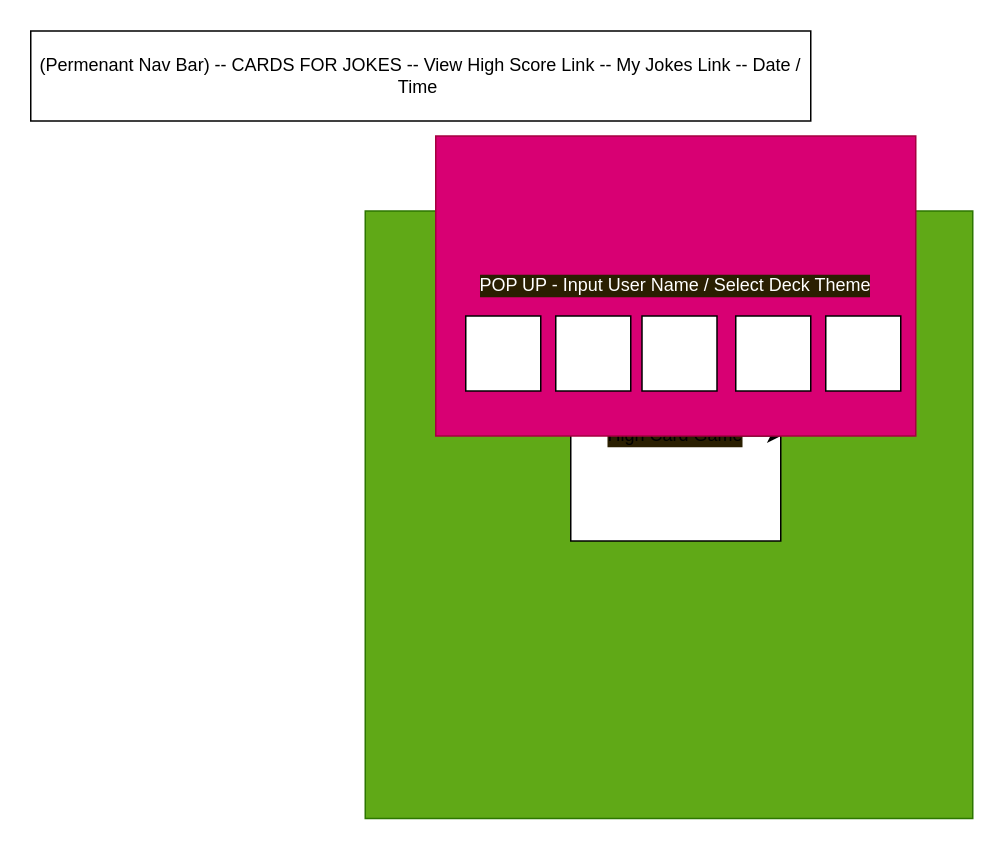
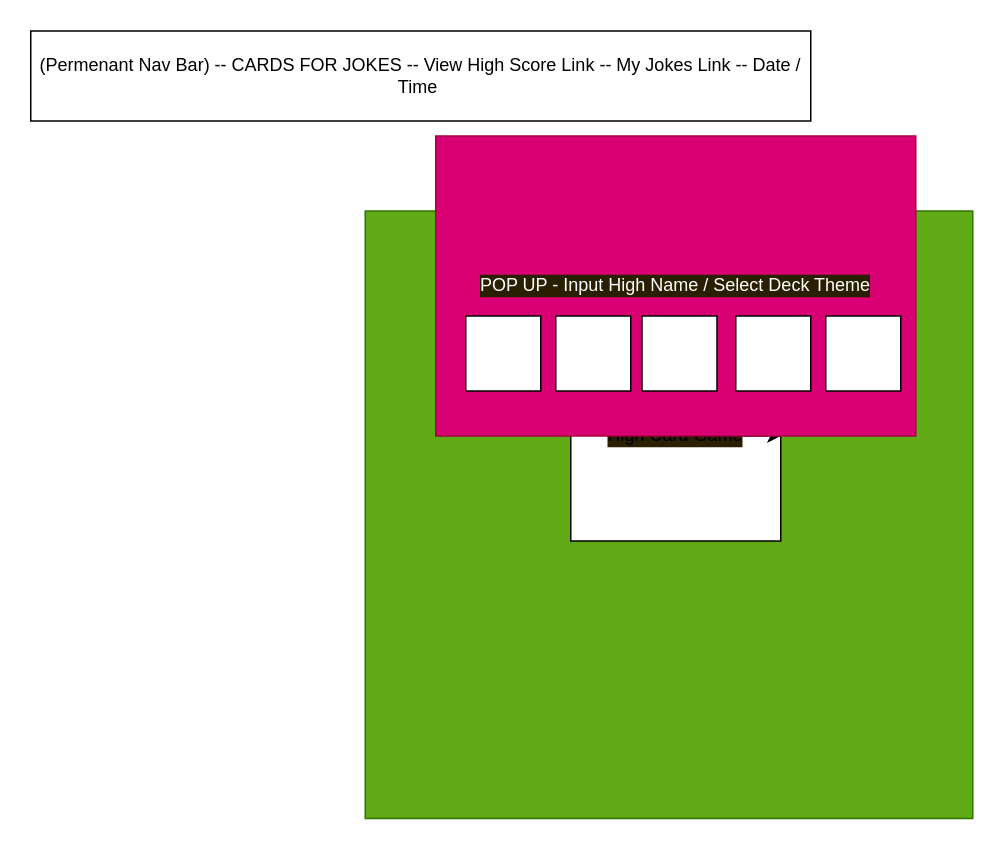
node "POP UP - Input User Name / Select Deck Theme": label "POP UP - Input User Name / Select Deck Theme" -> "POP UP - Input High Name / Select Deck Theme"
